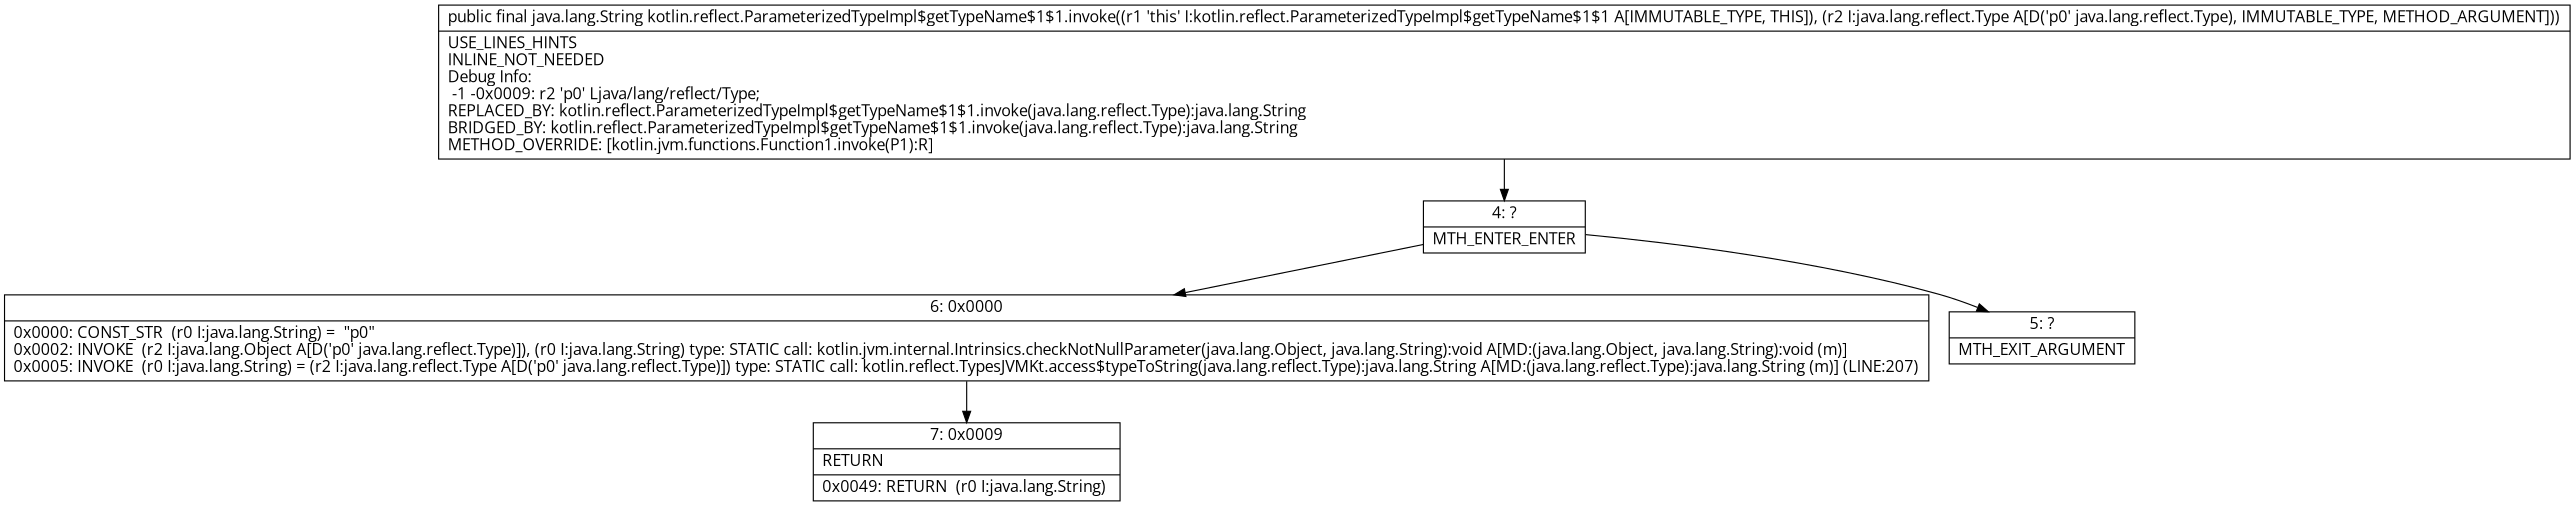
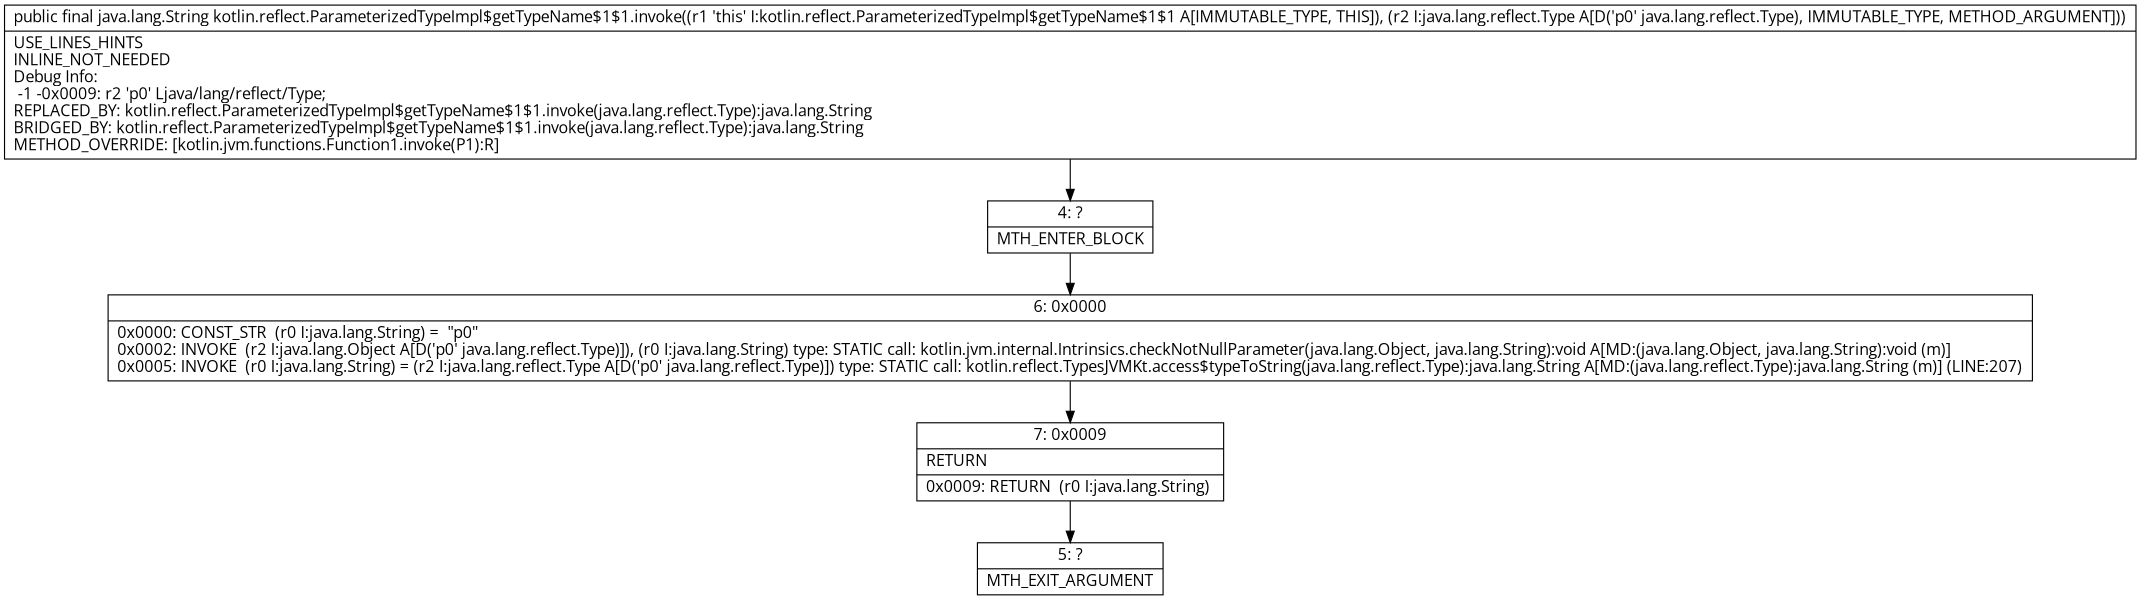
node "4: ?": text "MTH_ENTER_ENTER" -> "MTH_ENTER_BLOCK"
edge "4: ?" -> "5: ?": now "7: 0x0009" -> "5: ?"
node "7: 0x0009": text "0x0049: RETURN  (r0 I:java.lang.String)" -> "0x0009: RETURN  (r0 I:java.lang.String)"
